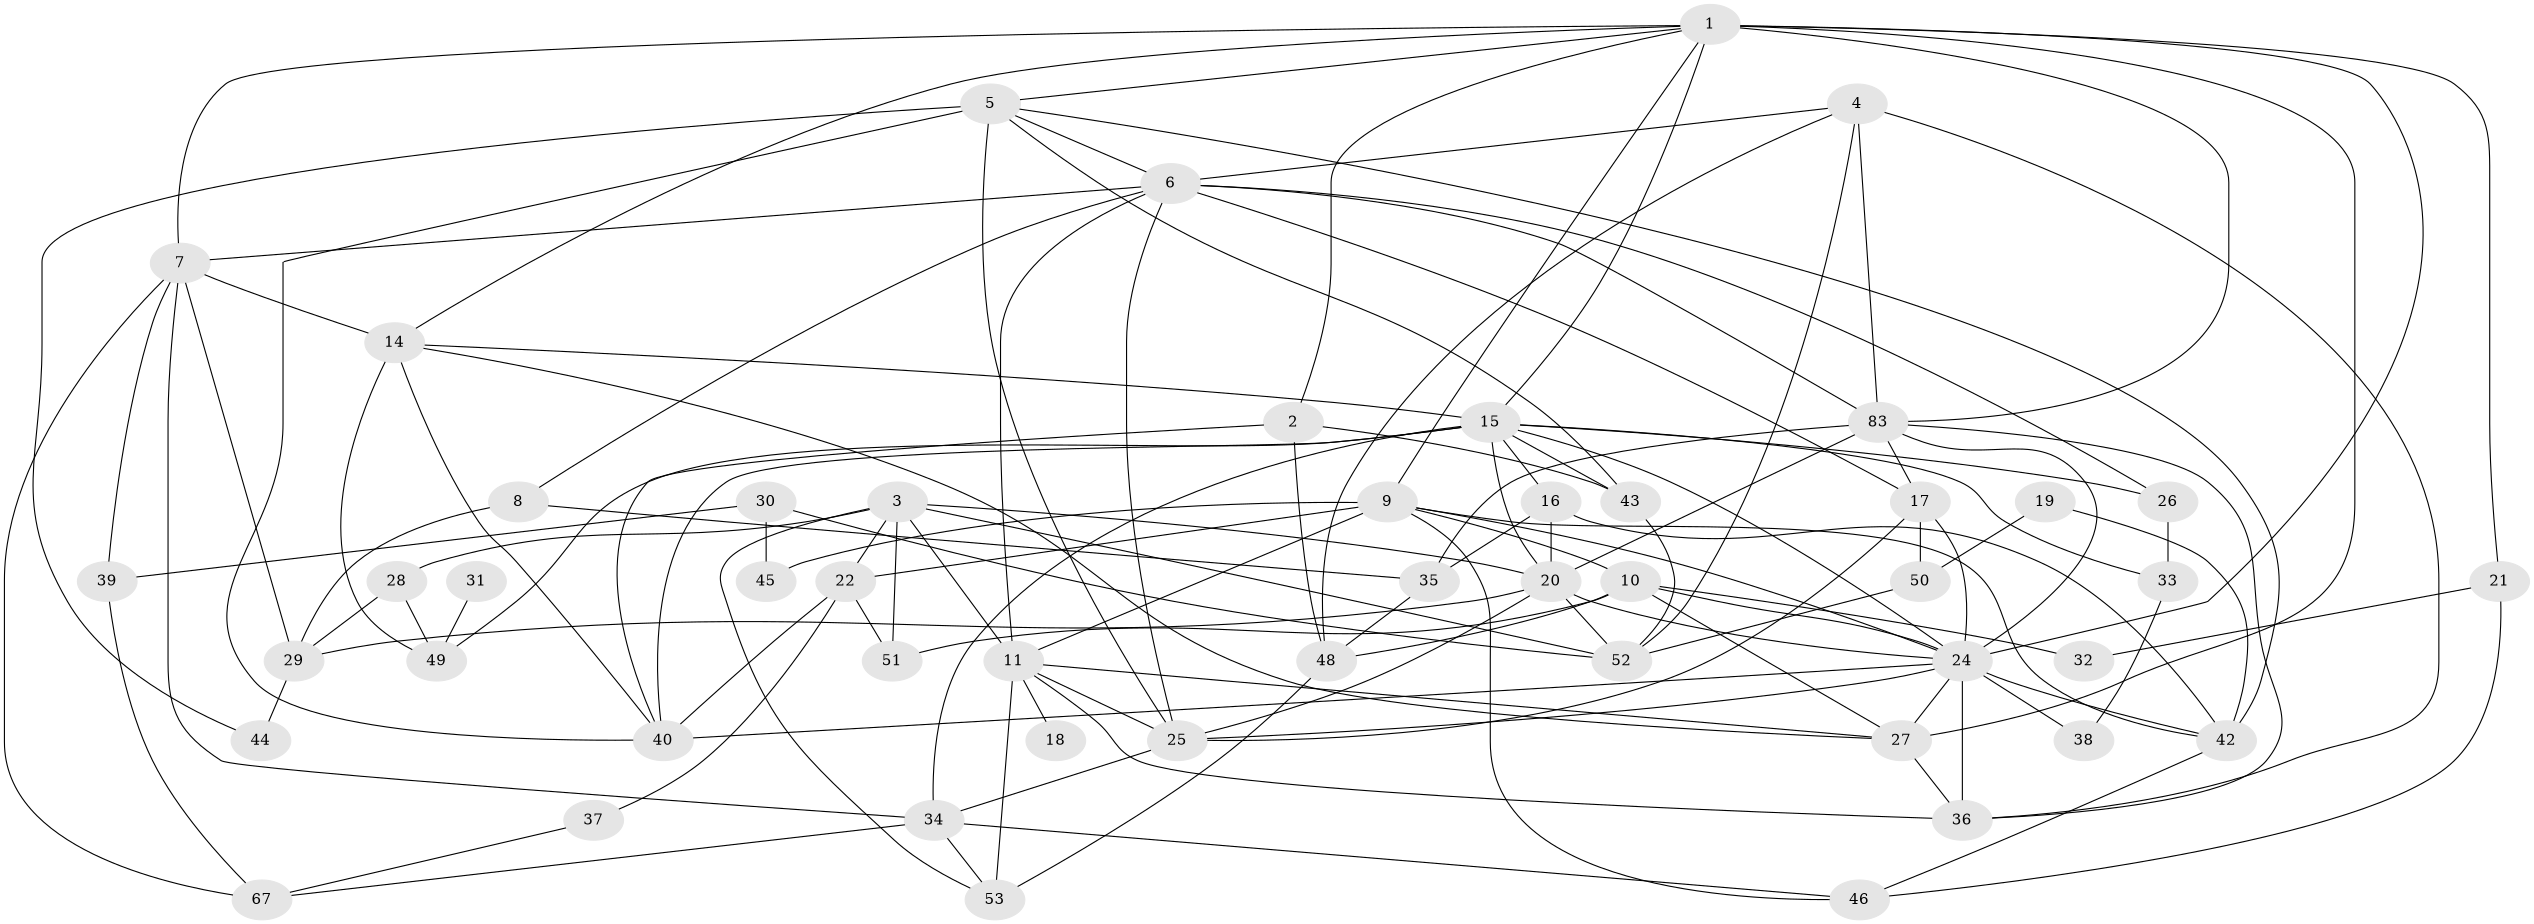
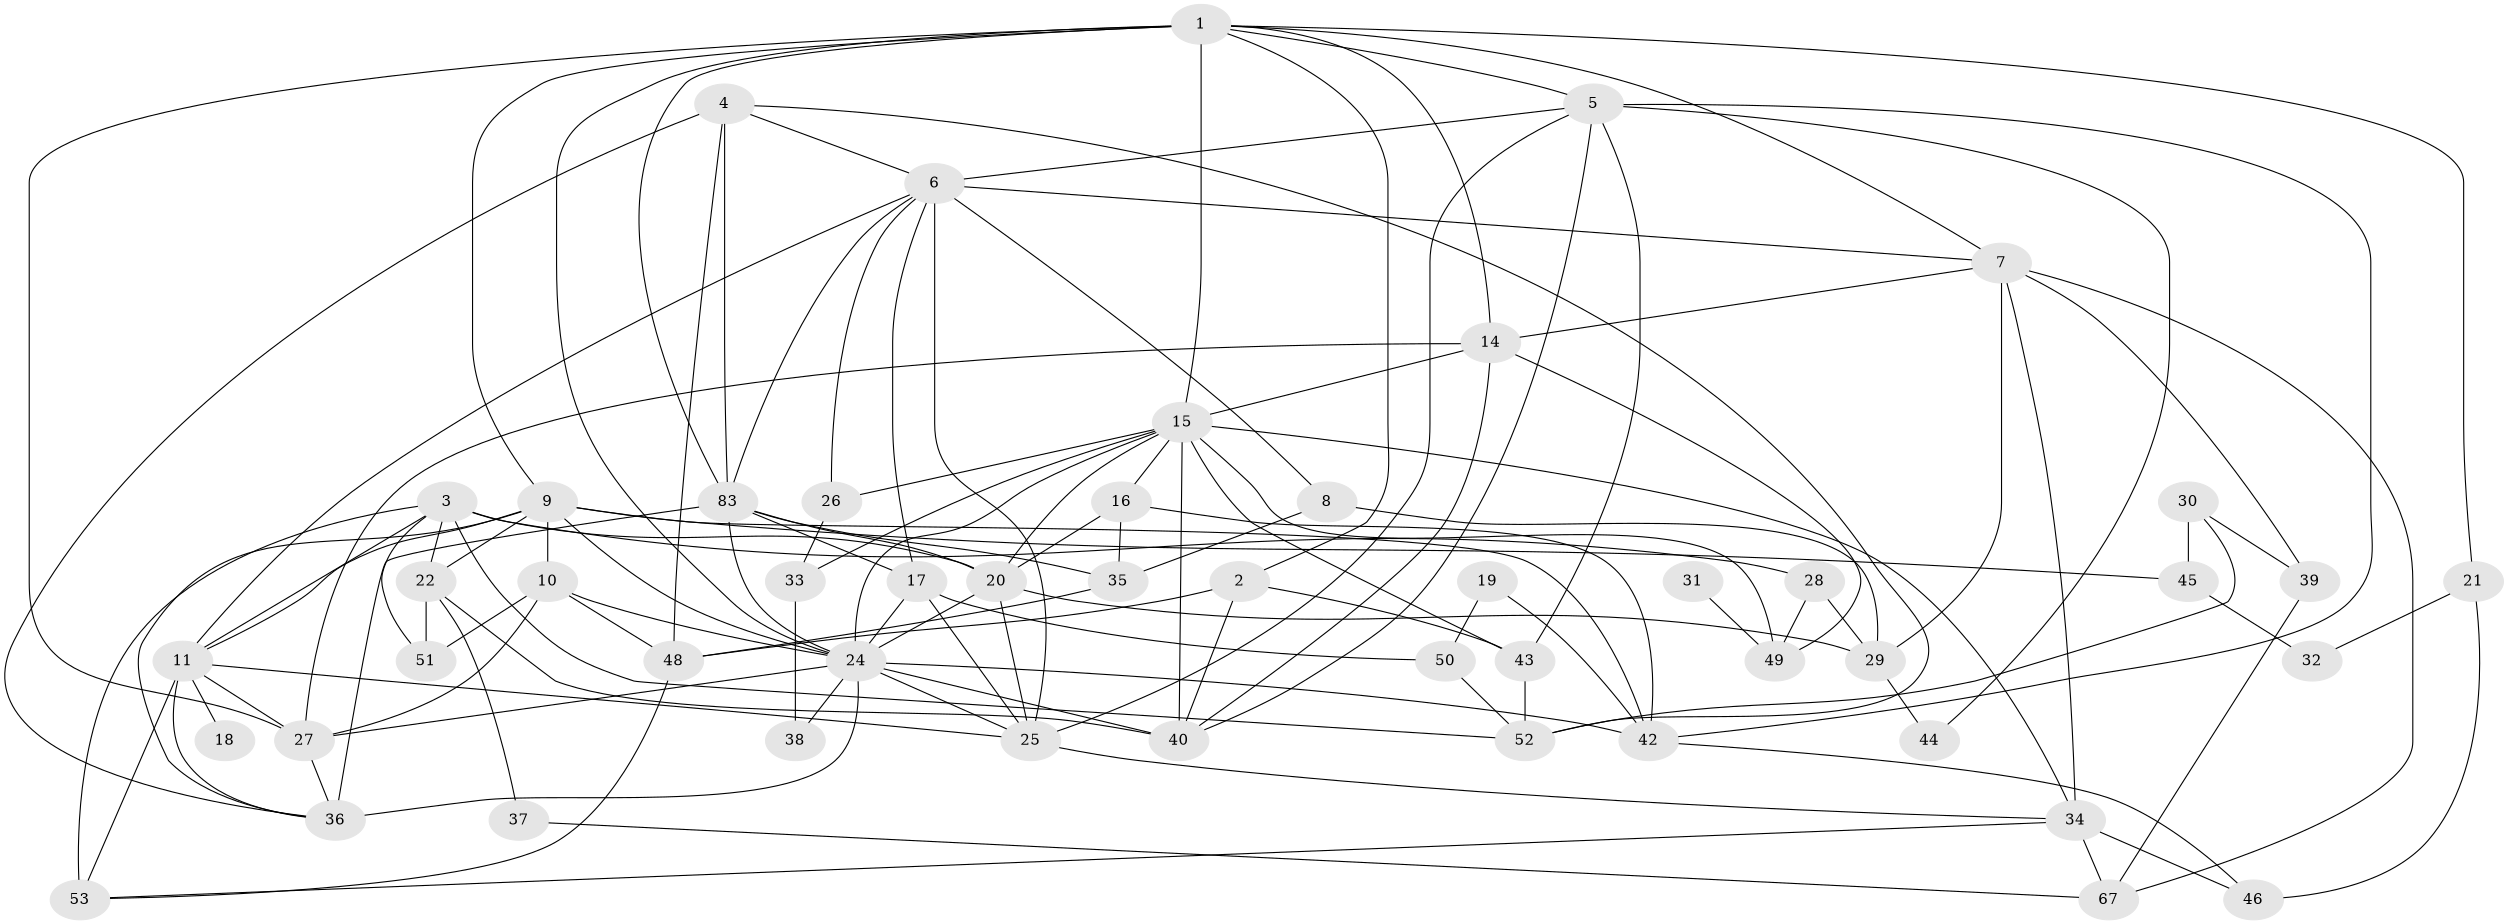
edge "10" -- "32": now "45" -- "32"
edge "20" -- "52": removed
edge "9" -- "46": now "9" -- "36"
